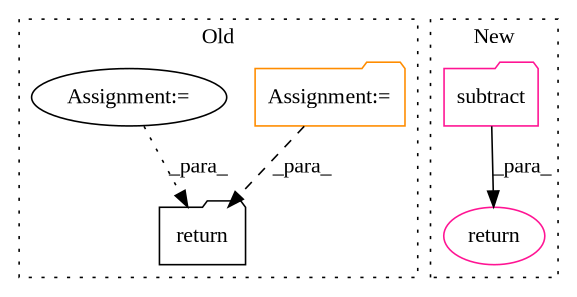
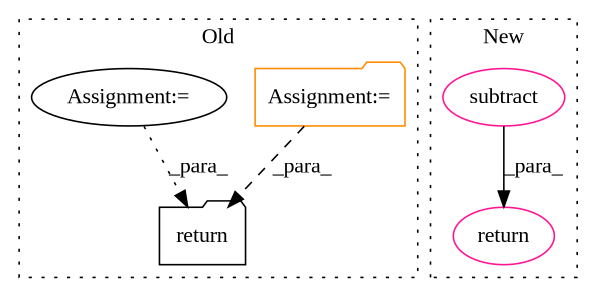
node "subtract": shape folder -> ellipse
